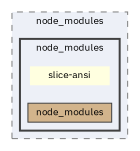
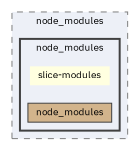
node "slice-ansi": label "slice-ansi" -> "slice-modules"
